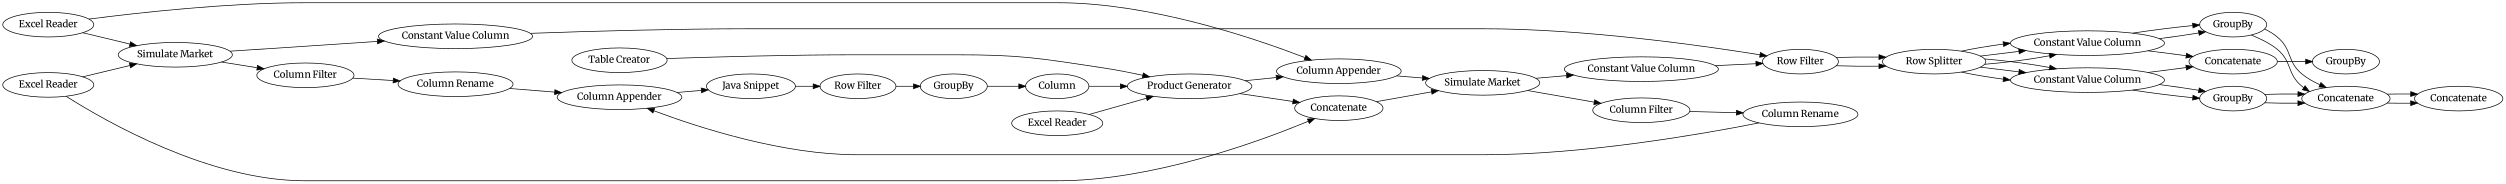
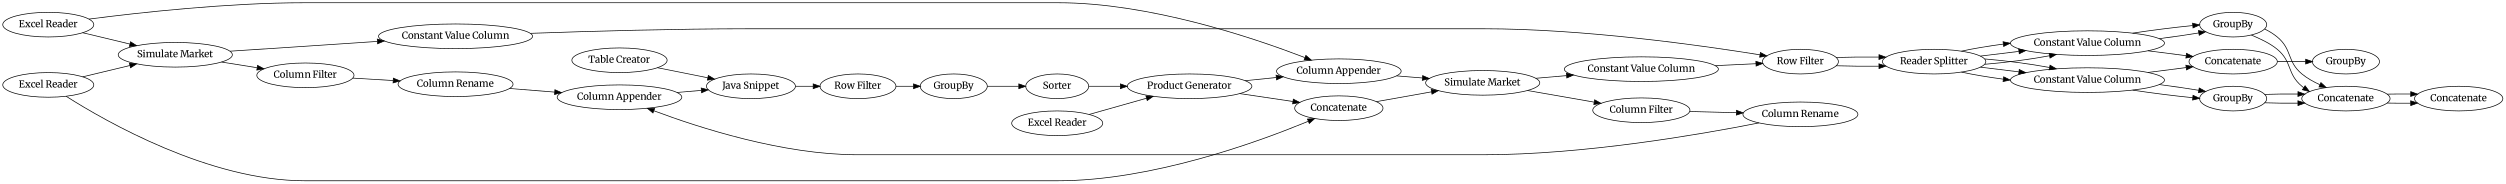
edge "Table Creator" -> "Product Generator": now "Table Creator" -> "Java Snippet"
node "Row Splitter": label "Row Splitter" -> "Reader Splitter"
node "Column": label "Column" -> "Sorter"
